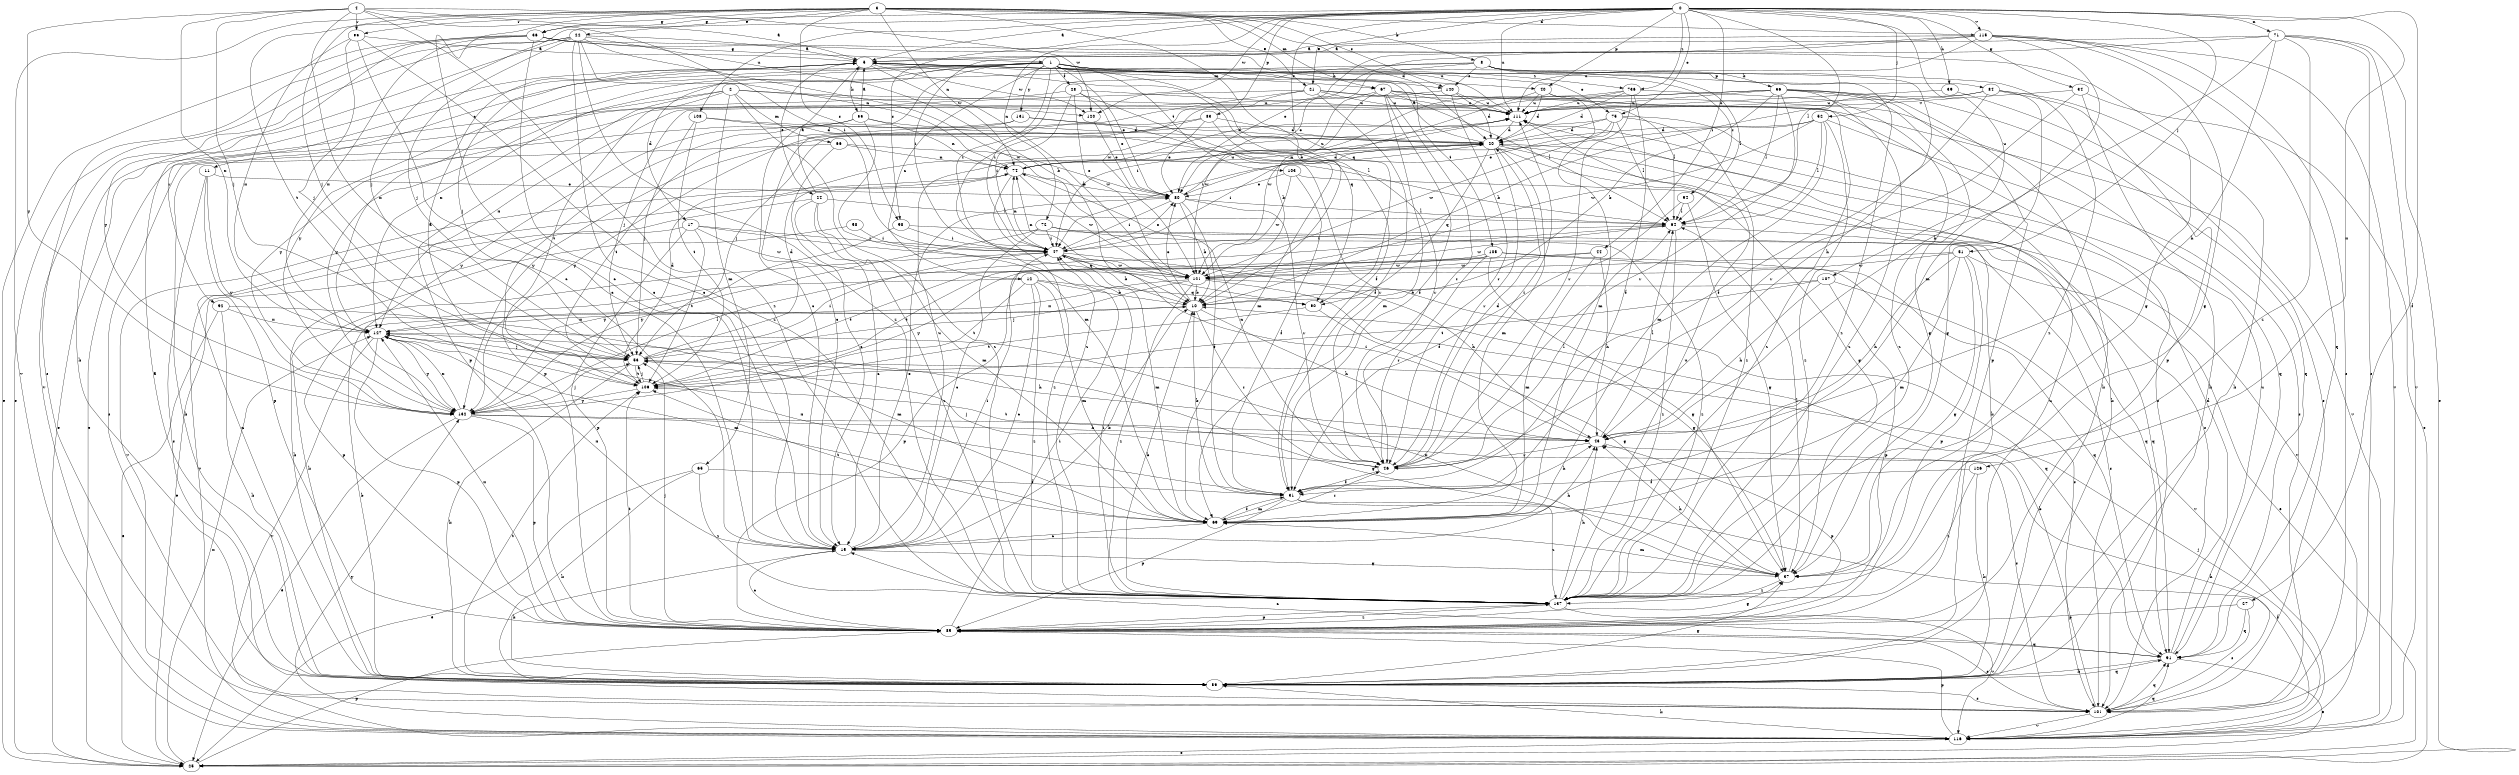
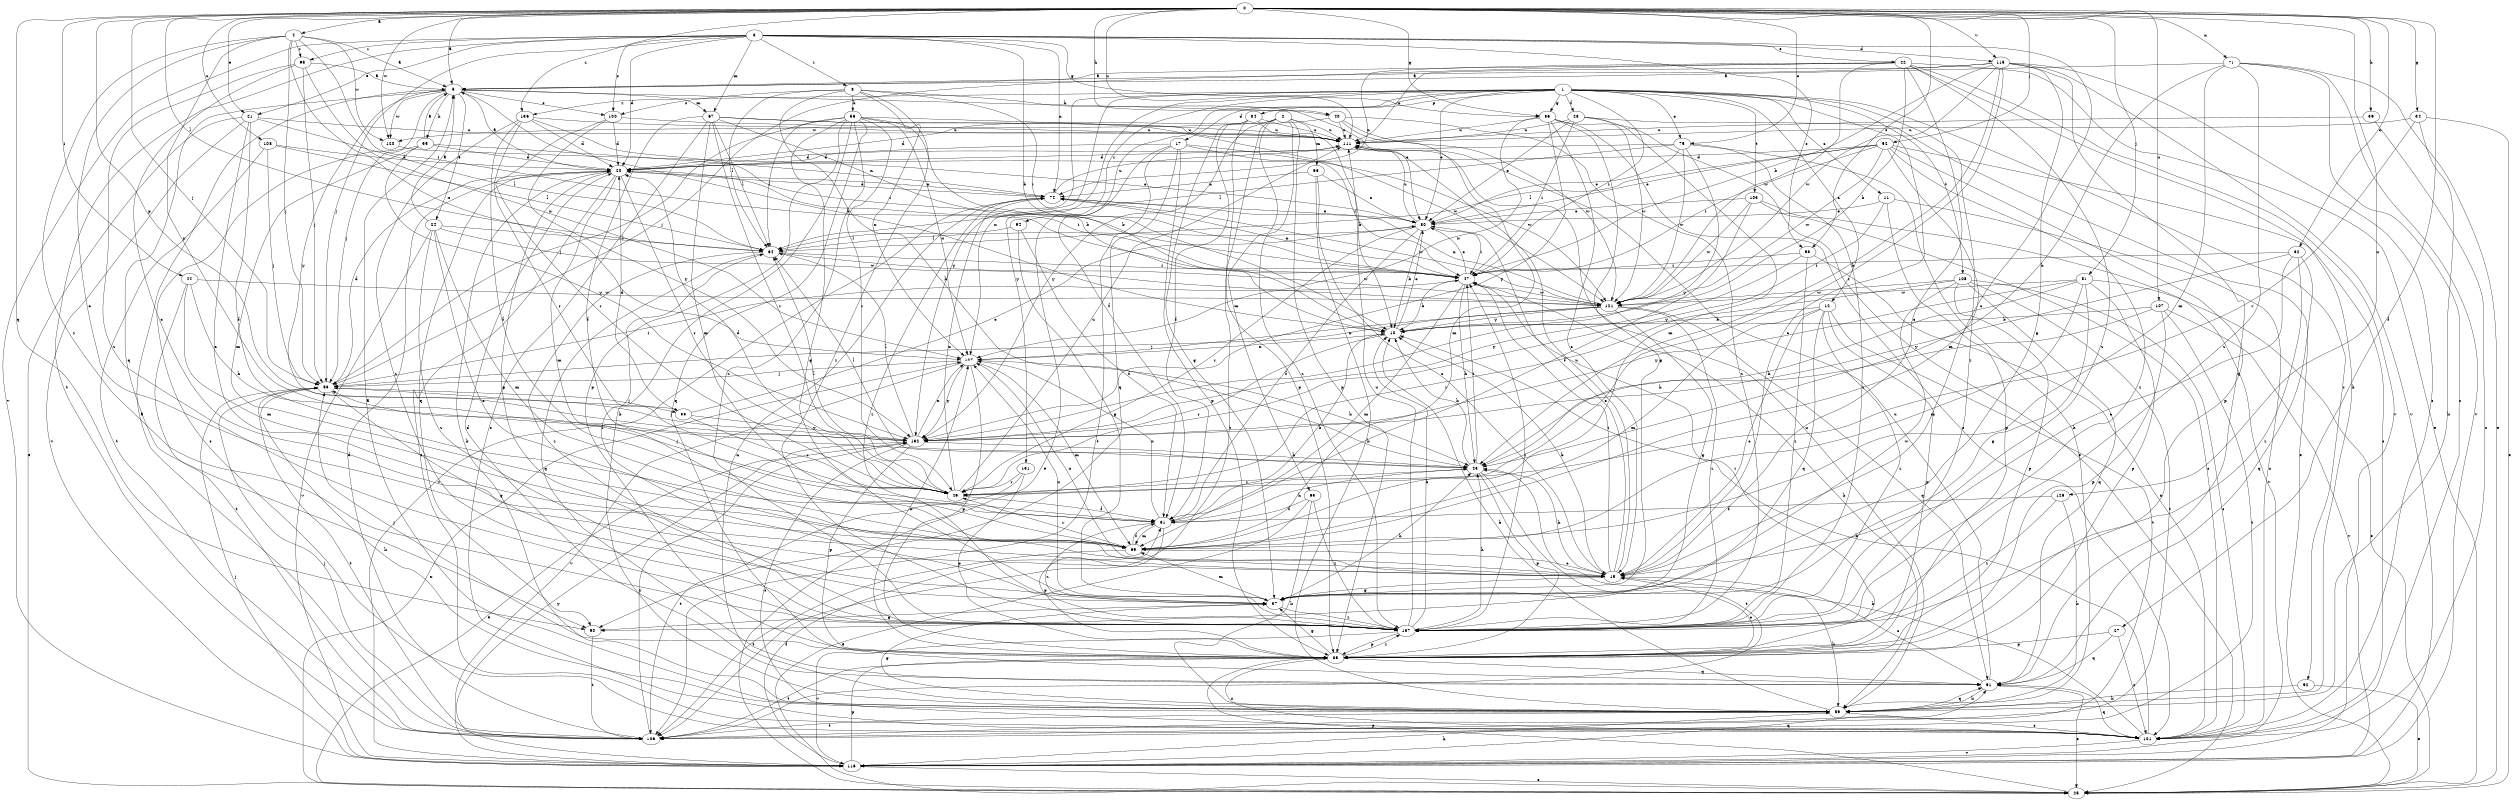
edge "0" -> "4": added, label "a"
edge "3" -> "8": label "b" -> "i"
edge "0" -> "40": label "p" -> "h"
edge "71" -> "80": now "52" -> "80"
edge "36" -> "1": reversed
node "140": label "140" -> "100"
node "736": label "736" -> "136"
edge "34" -> "111": label "v" -> "u"
edge "131" -> "20": now "17" -> "20"
edge "83" -> "53": reversed
edge "115" -> "47": label "i" -> "b"
edge "67" -> "91": removed, label "q"
node "58": removed
node "72": label "72" -> "32"
edge "24" -> "121": added, label "w"
edge "121" -> "10": label "b" -> "y"
edge "46" -> "111": label "i" -> "u"
edge "92" -> "127": removed, label "x"
edge "92" -> "69": removed, label "m"
edge "103" -> "101": added, label "s"
edge "10" -> "43": reversed
edge "21" -> "137": now "98" -> "137"
edge "5" -> "132": added, label "y"
edge "90" -> "37": reversed
edge "105" -> "37": label "g" -> "w"
edge "115" -> "46": added, label "r"
edge "98" -> "101": label "s" -> "x"
edge "84" -> "59": removed, label "k"
edge "52" -> "85": added, label "p"
edge "31" -> "116": reversed
